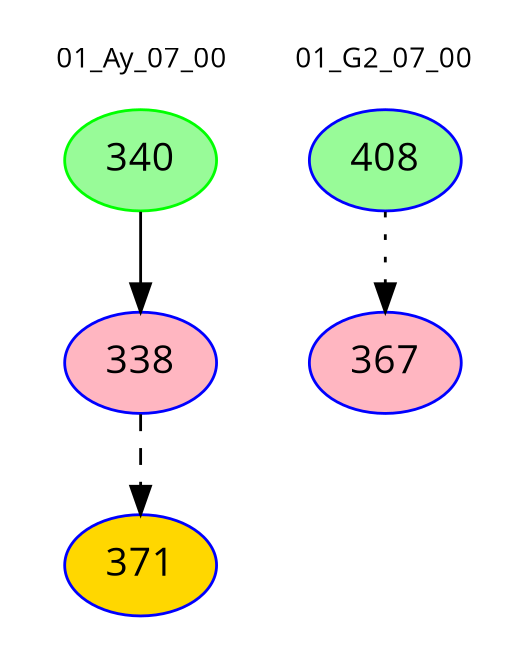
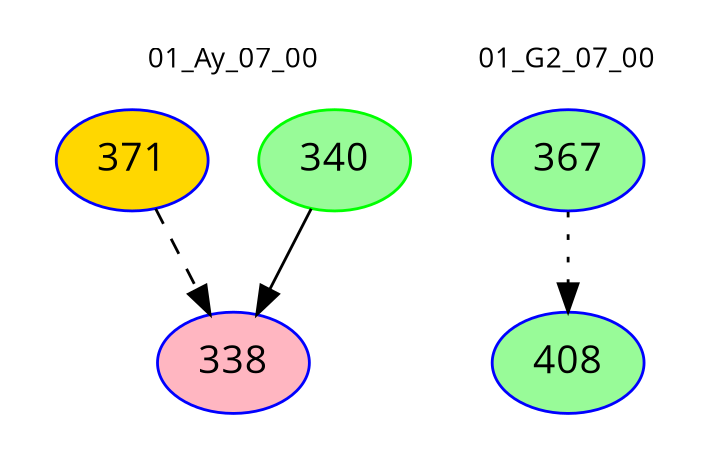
edge "408" -> "367": reversed
node "367": fillcolor lightpink -> palegreen
edge "338" -> "371": reversed
